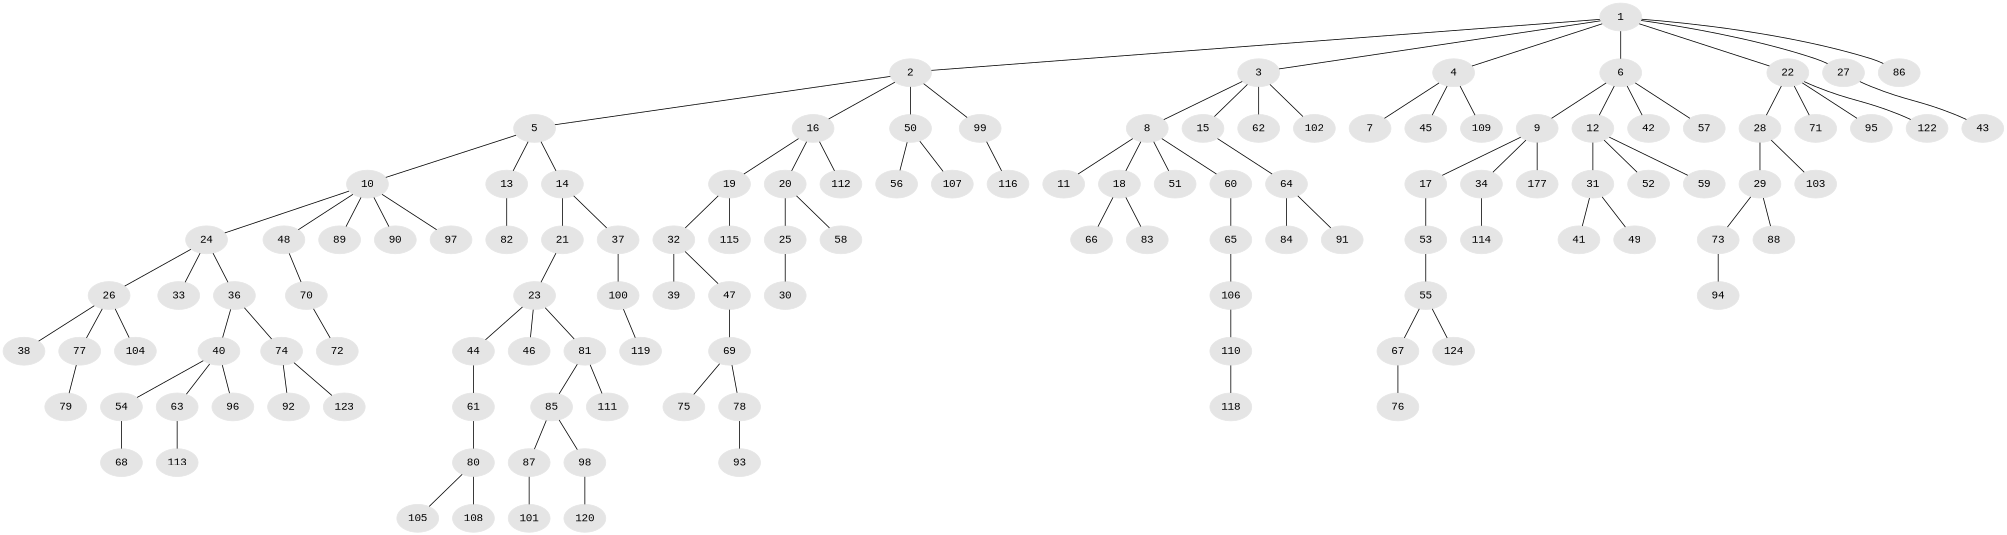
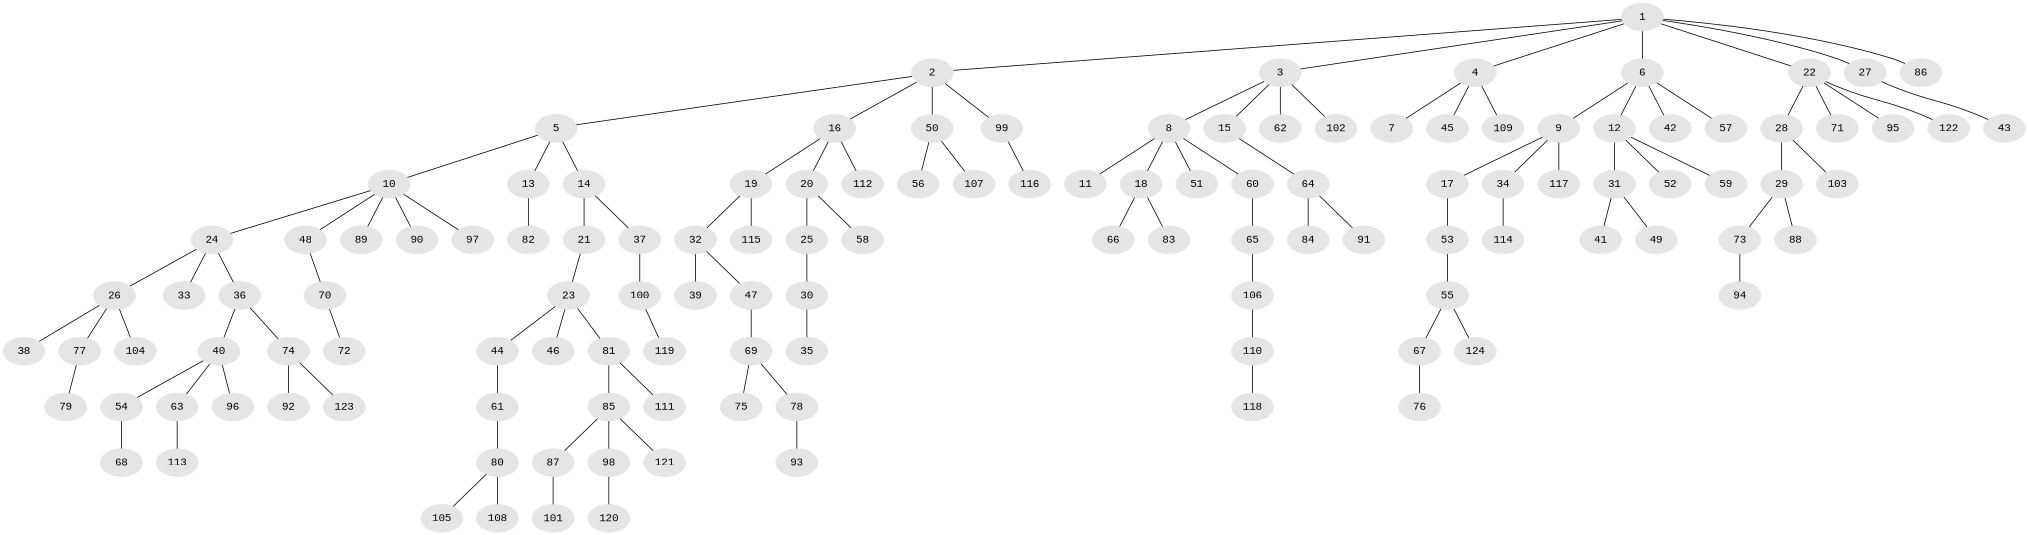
node "177": label "177" -> "117"
node "35": added
node "121": added
